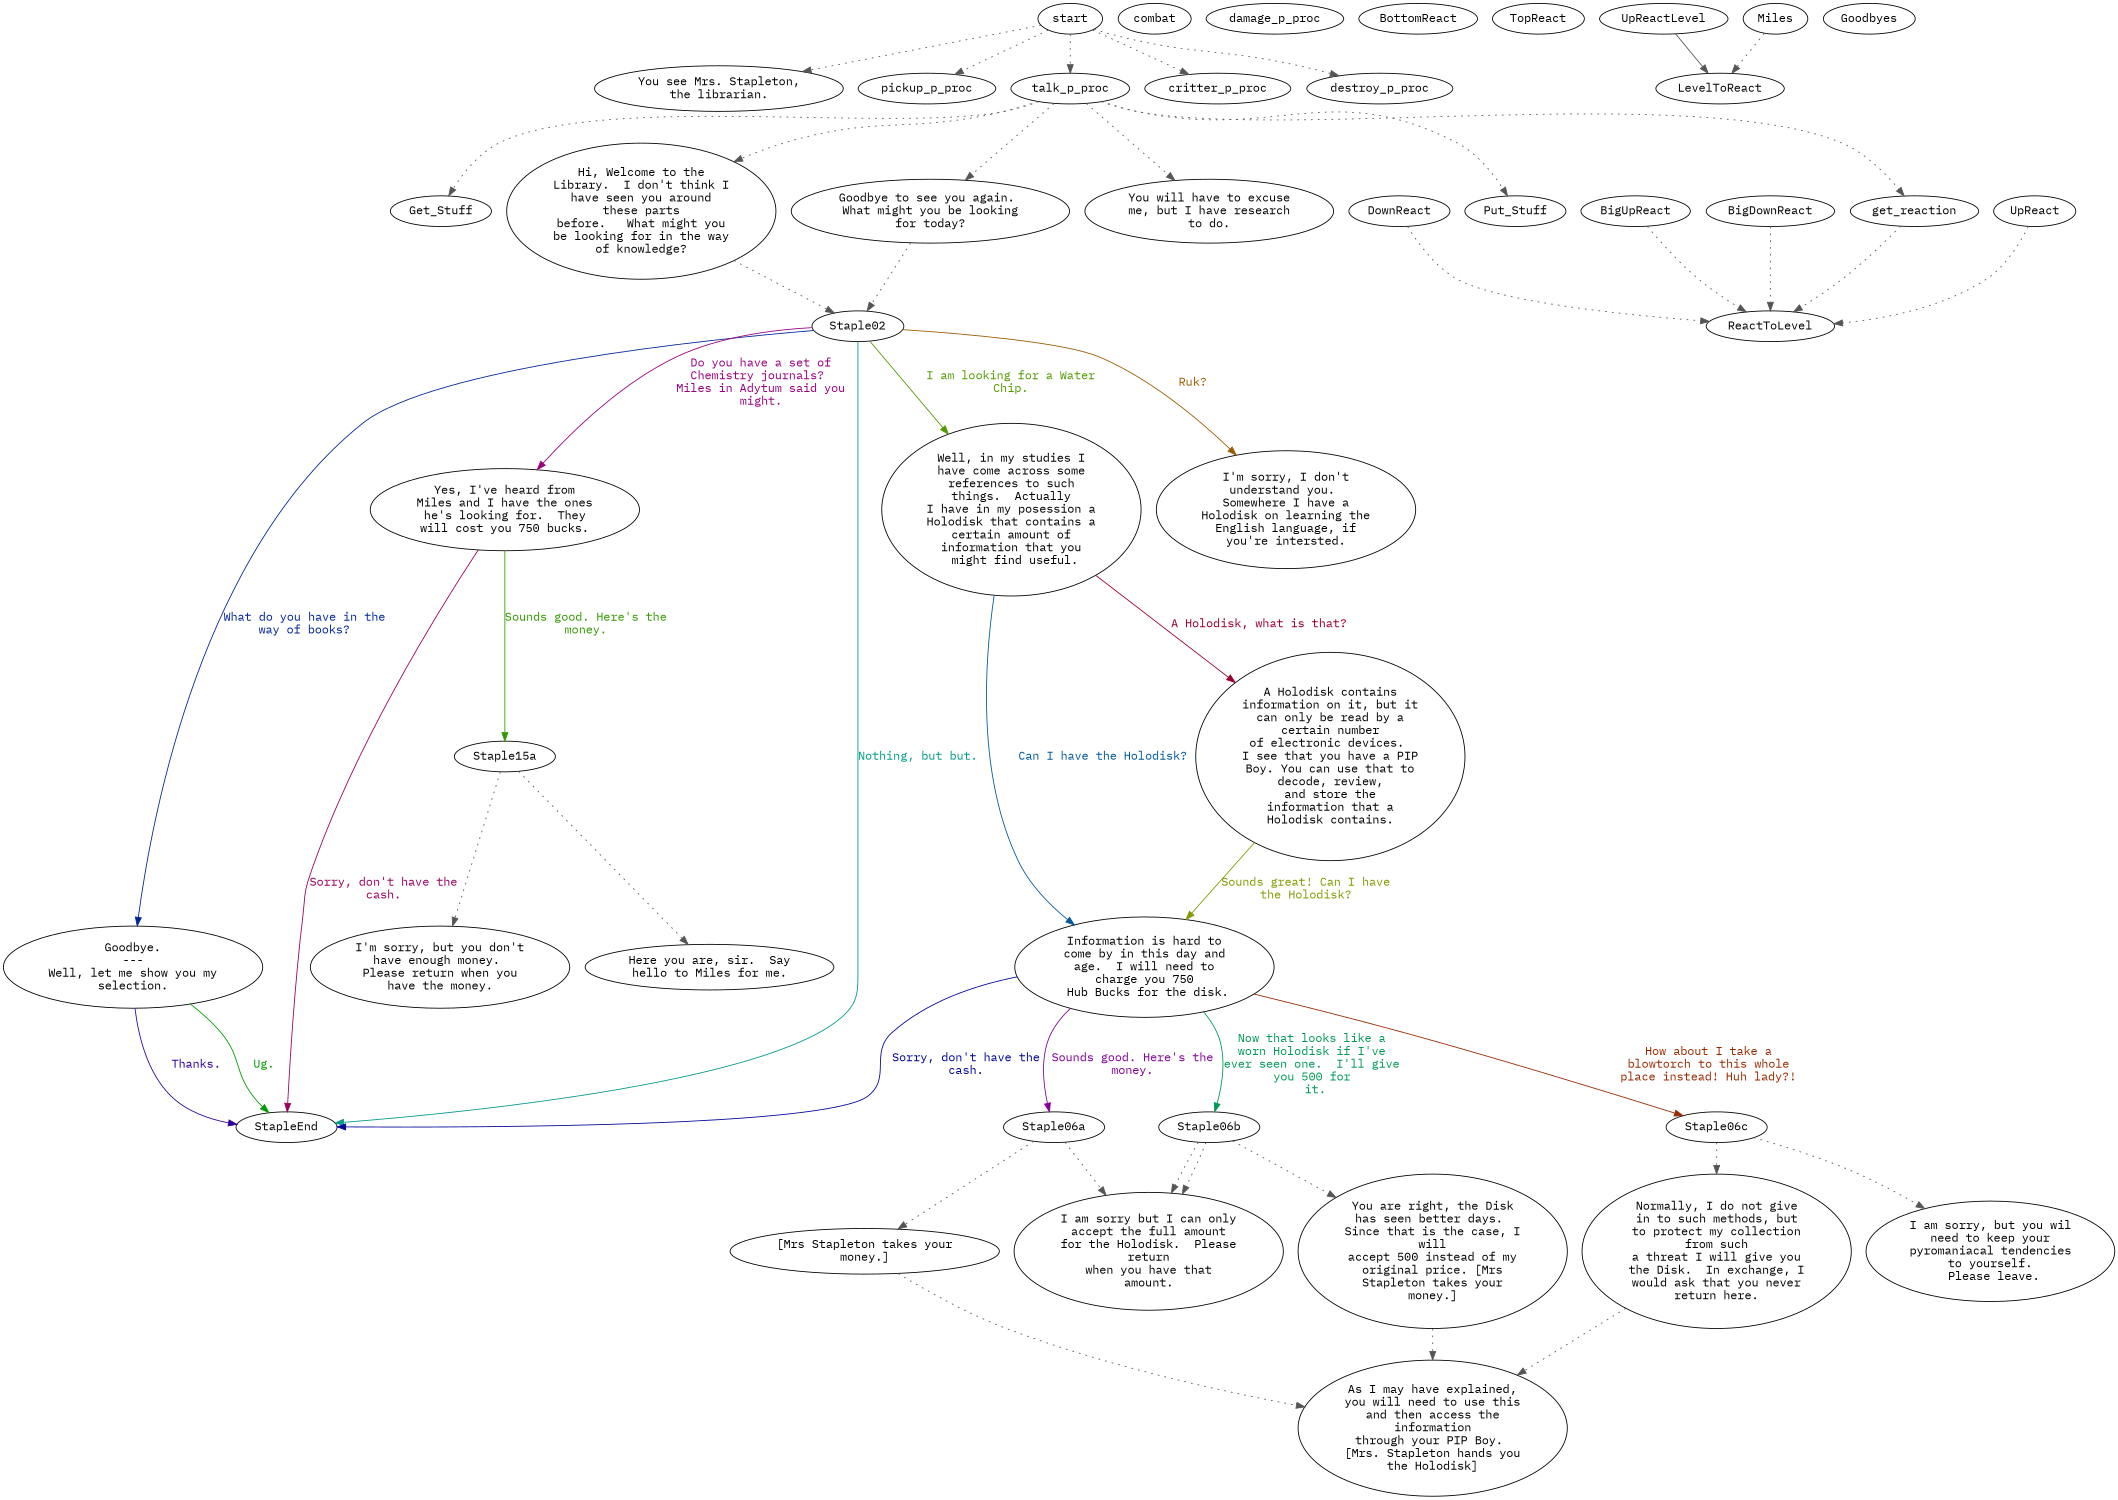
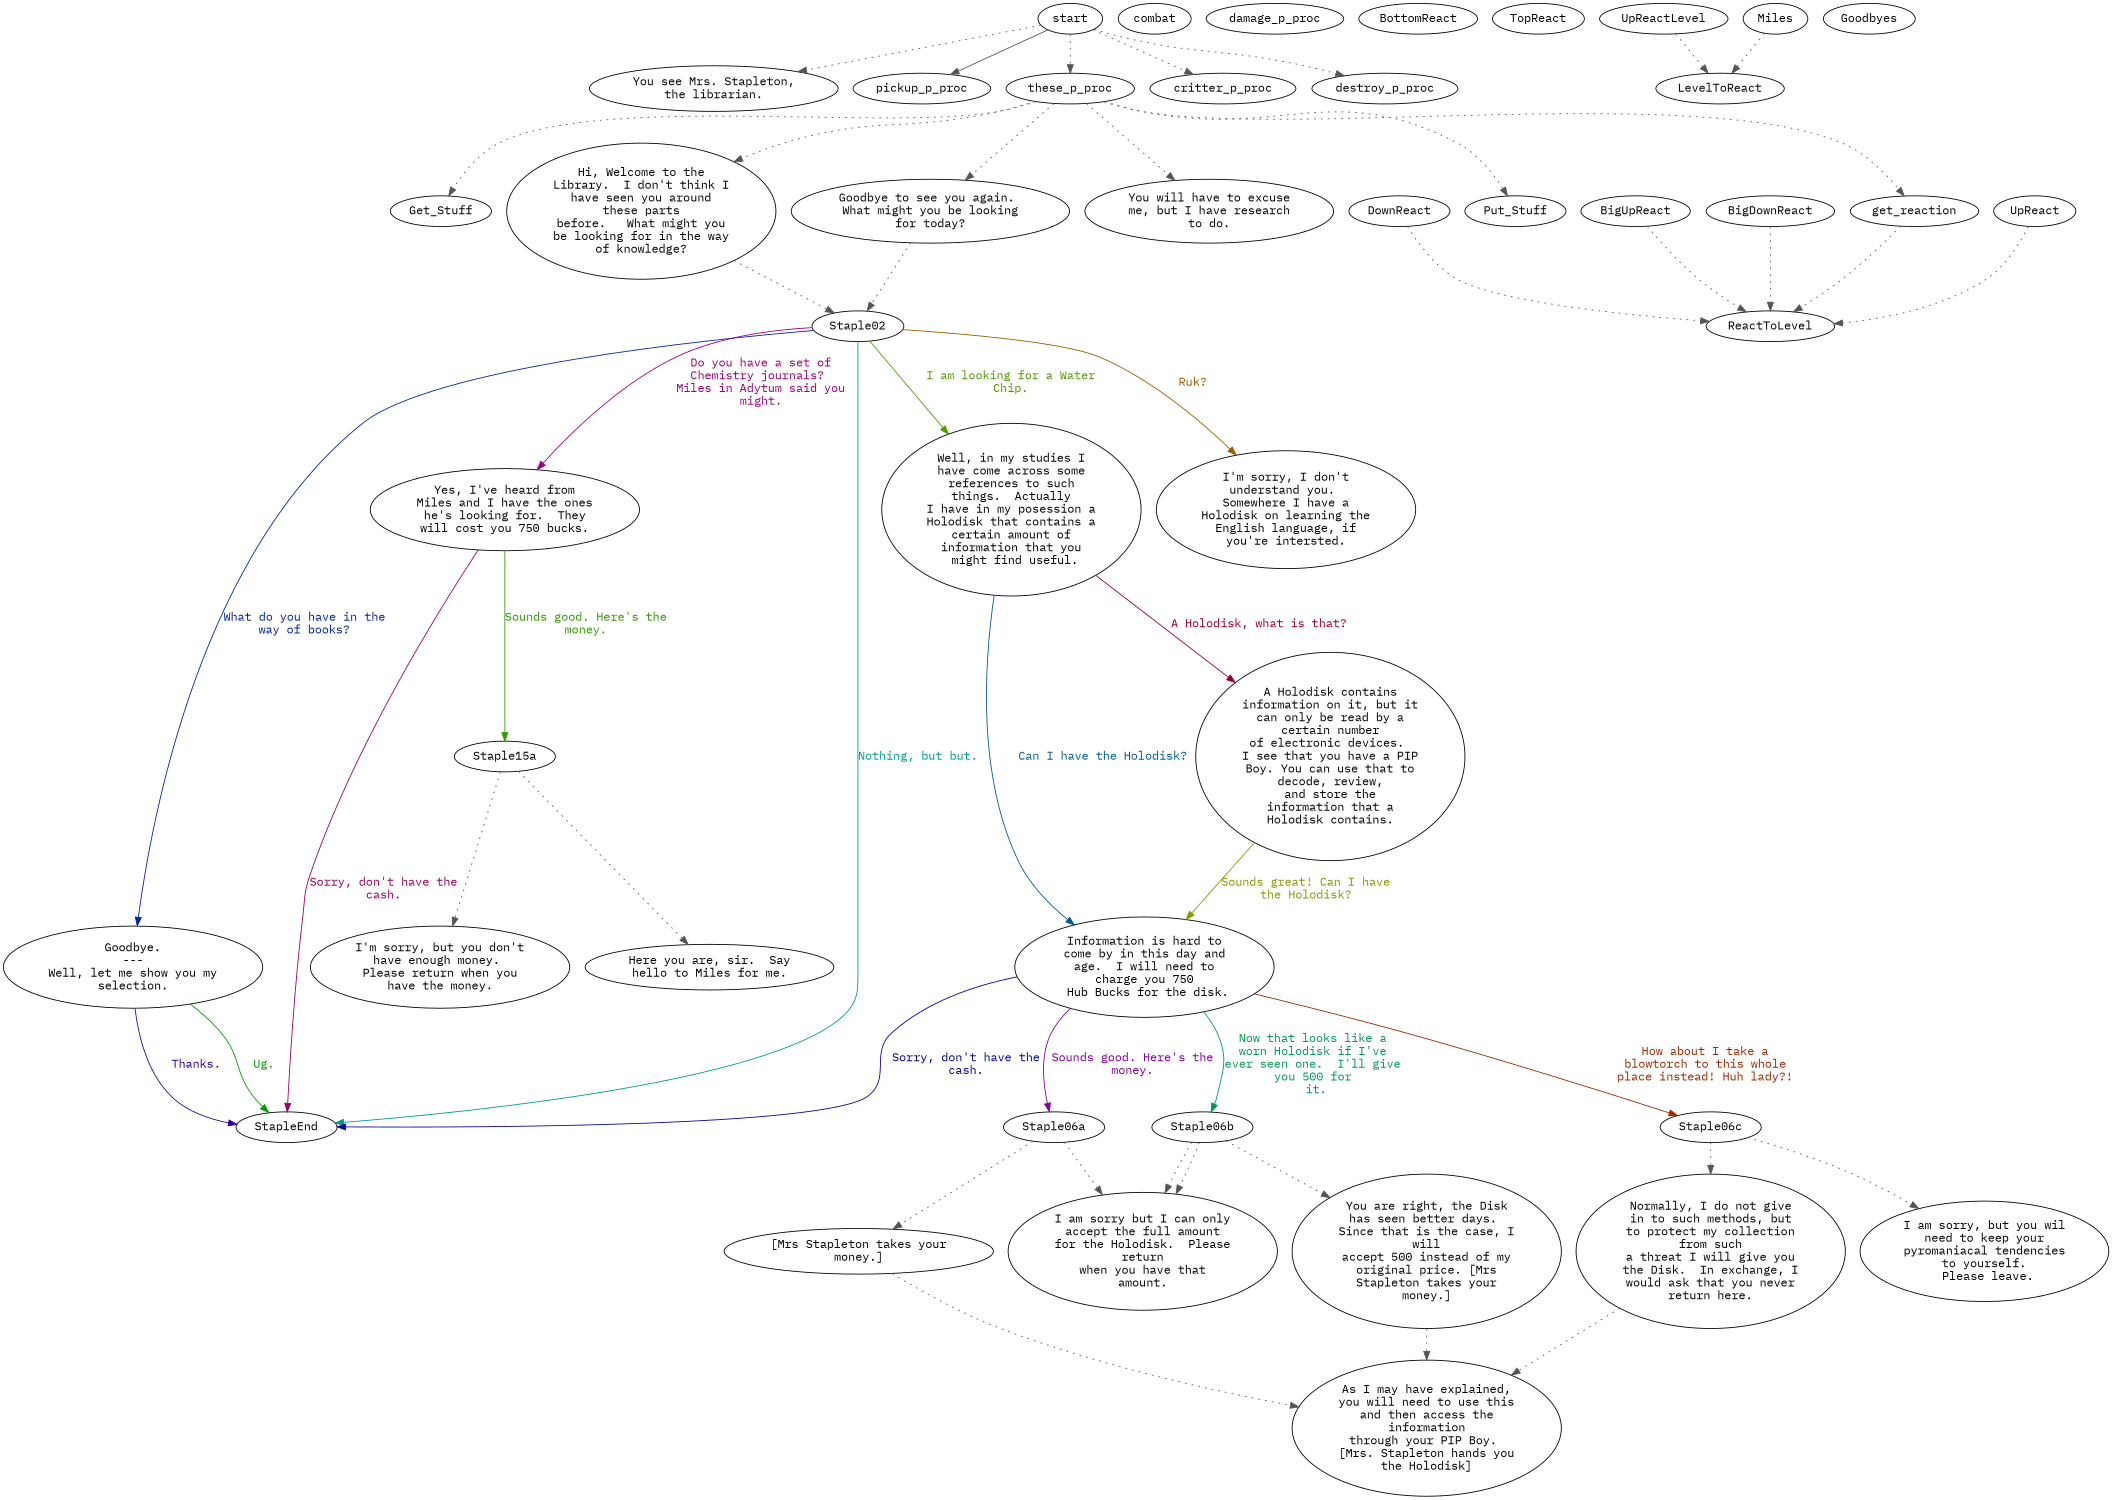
edge "start" -> "pickup_p_proc": style dotted -> solid
edge "UpReactLevel" -> "LevelToReact": style solid -> dotted
node "talk_p_proc": label "talk_p_proc" -> "these_p_proc"
